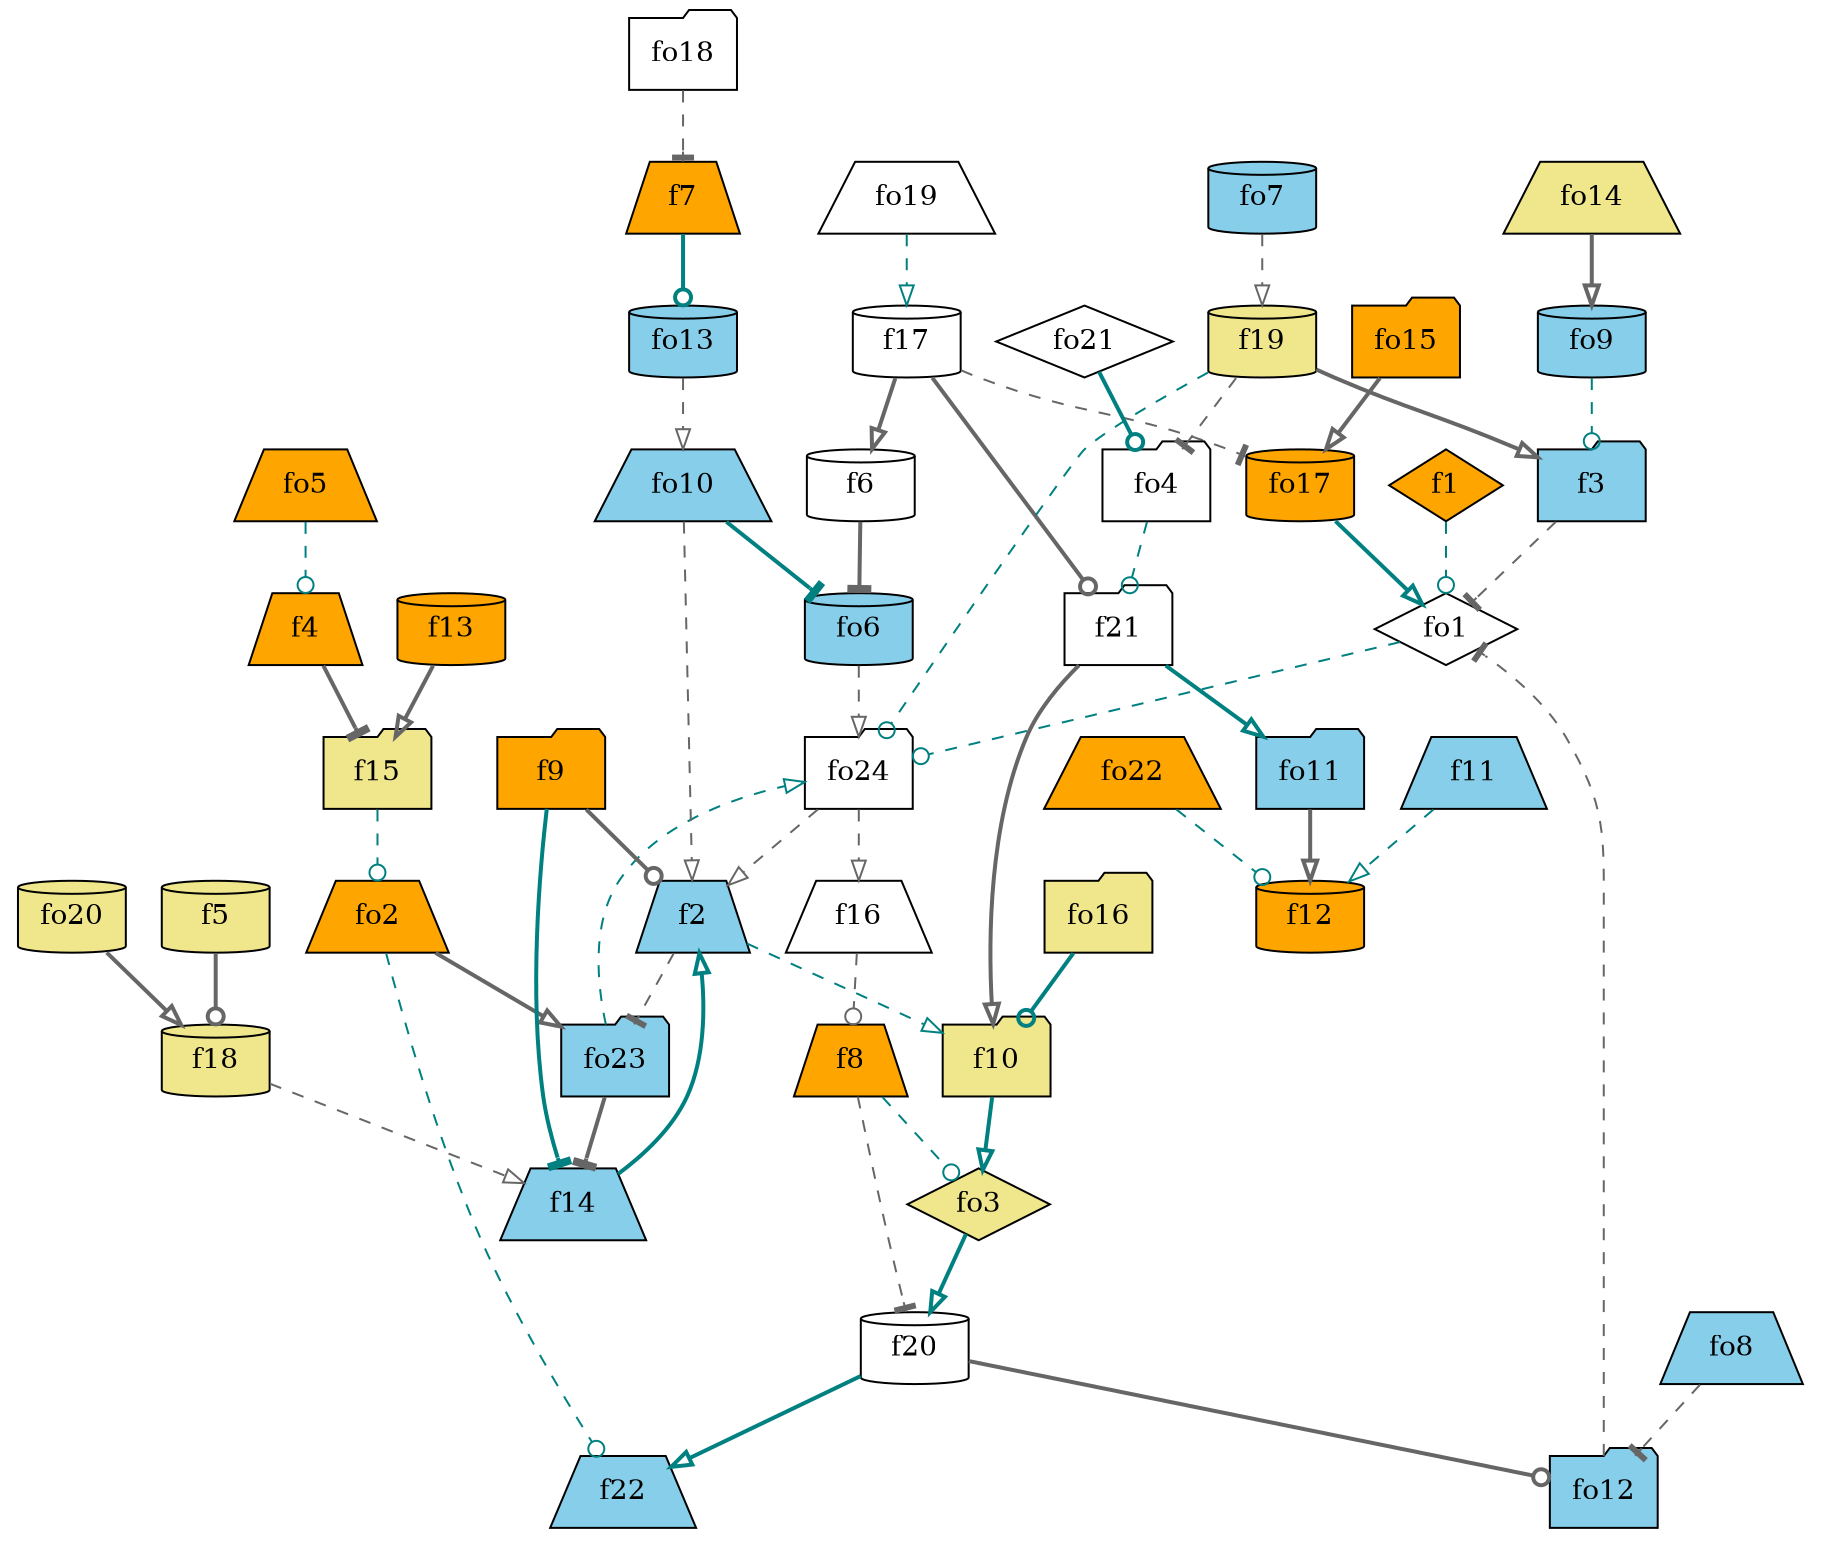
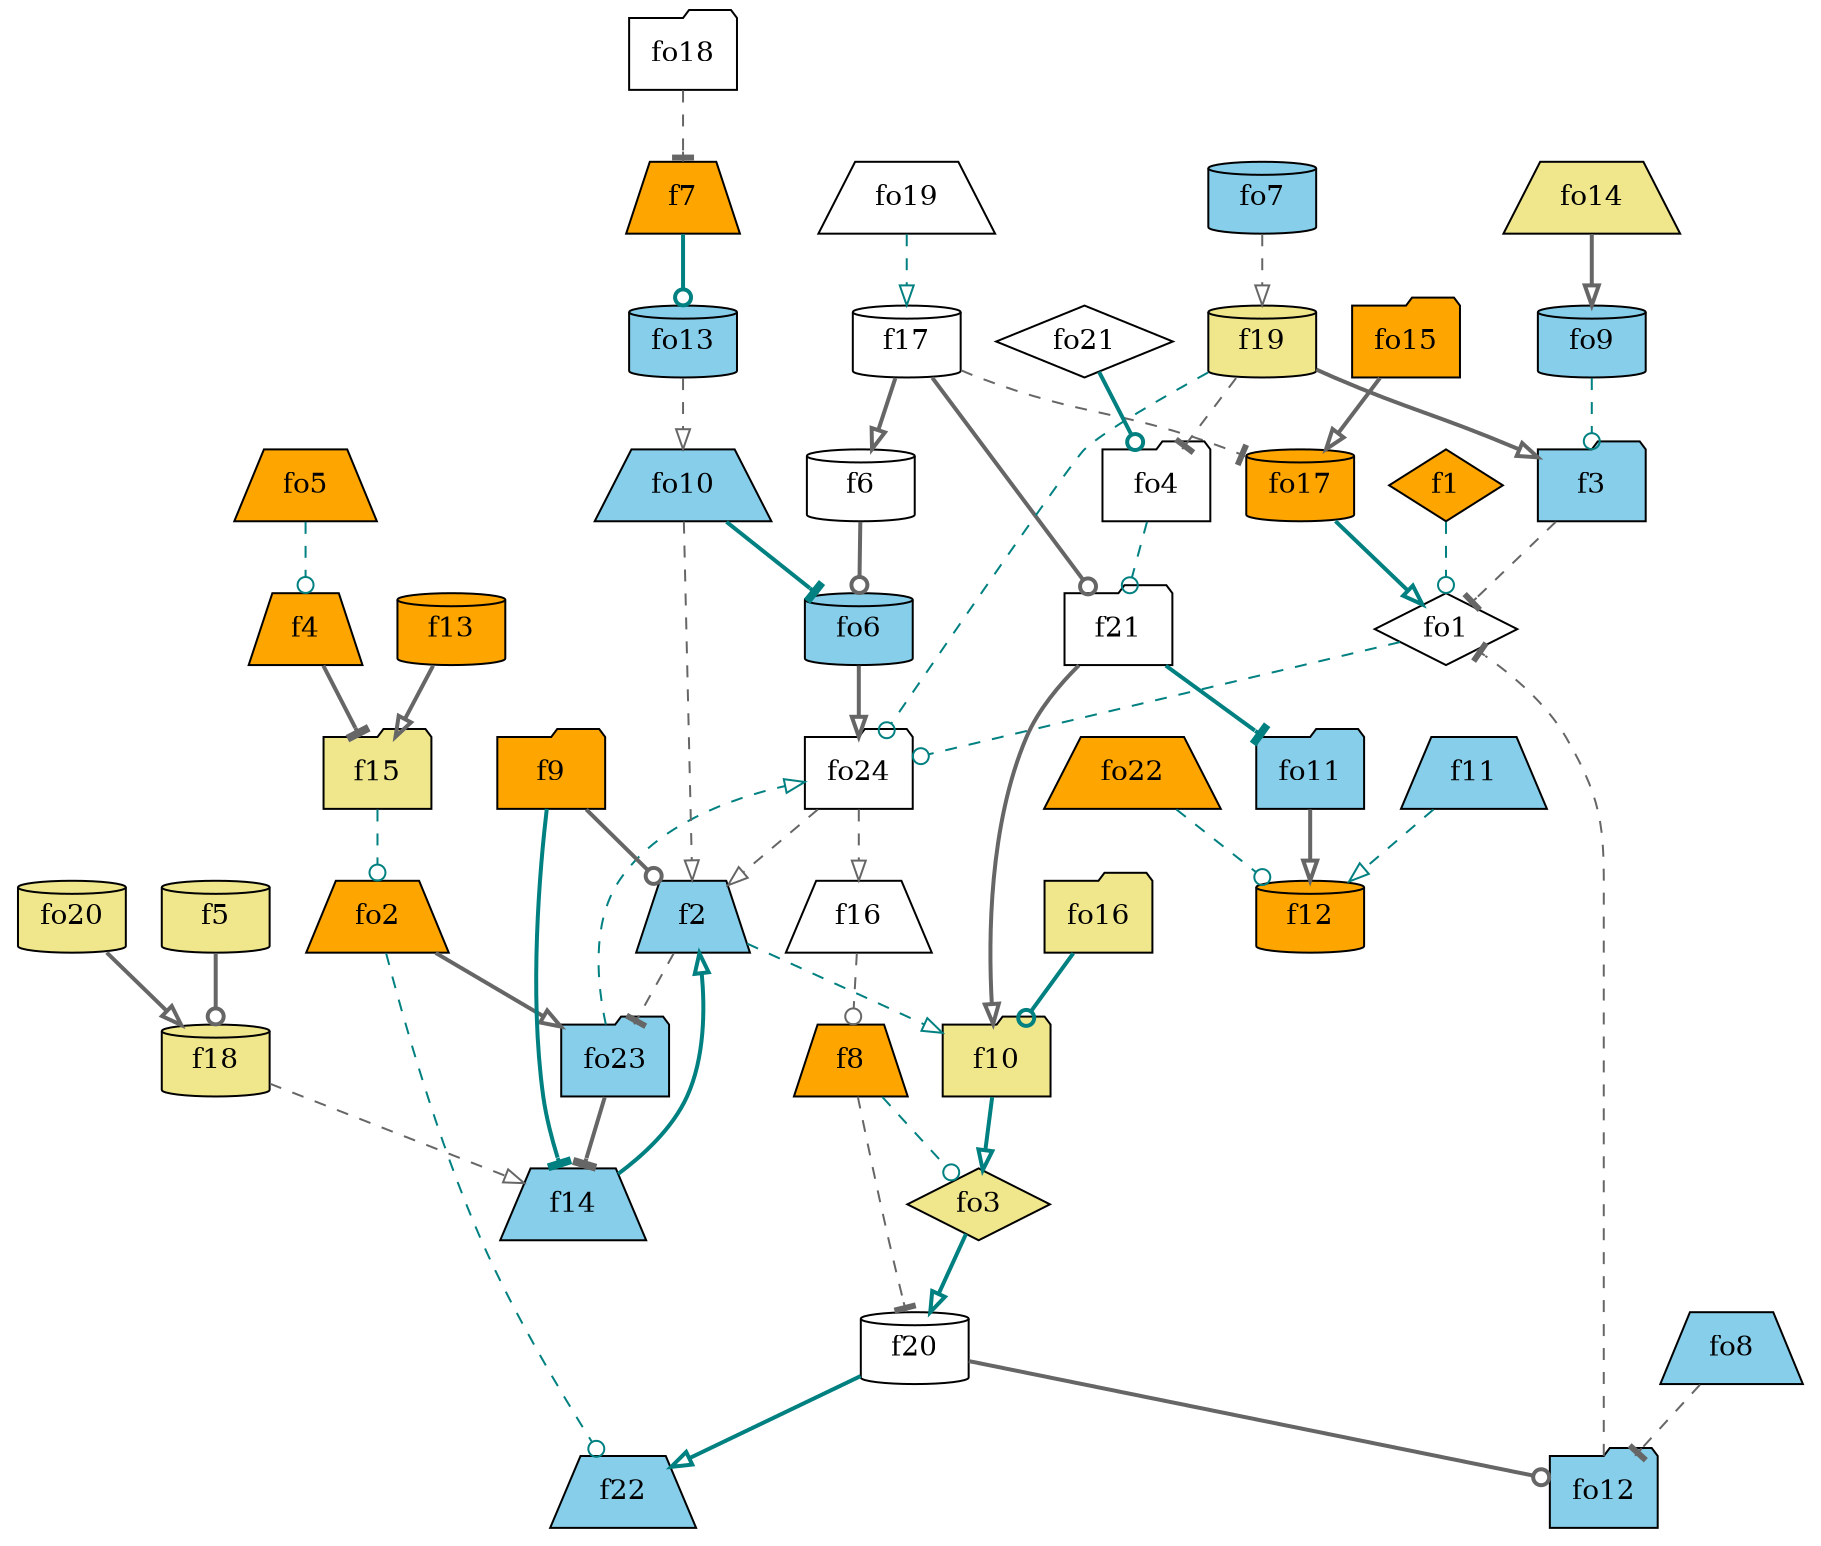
edge "f6" -> "fo6": arrowhead tee -> odot
edge "fo6" -> "fo24": style dashed -> bold
edge "f21" -> "fo11": arrowhead onormal -> tee
